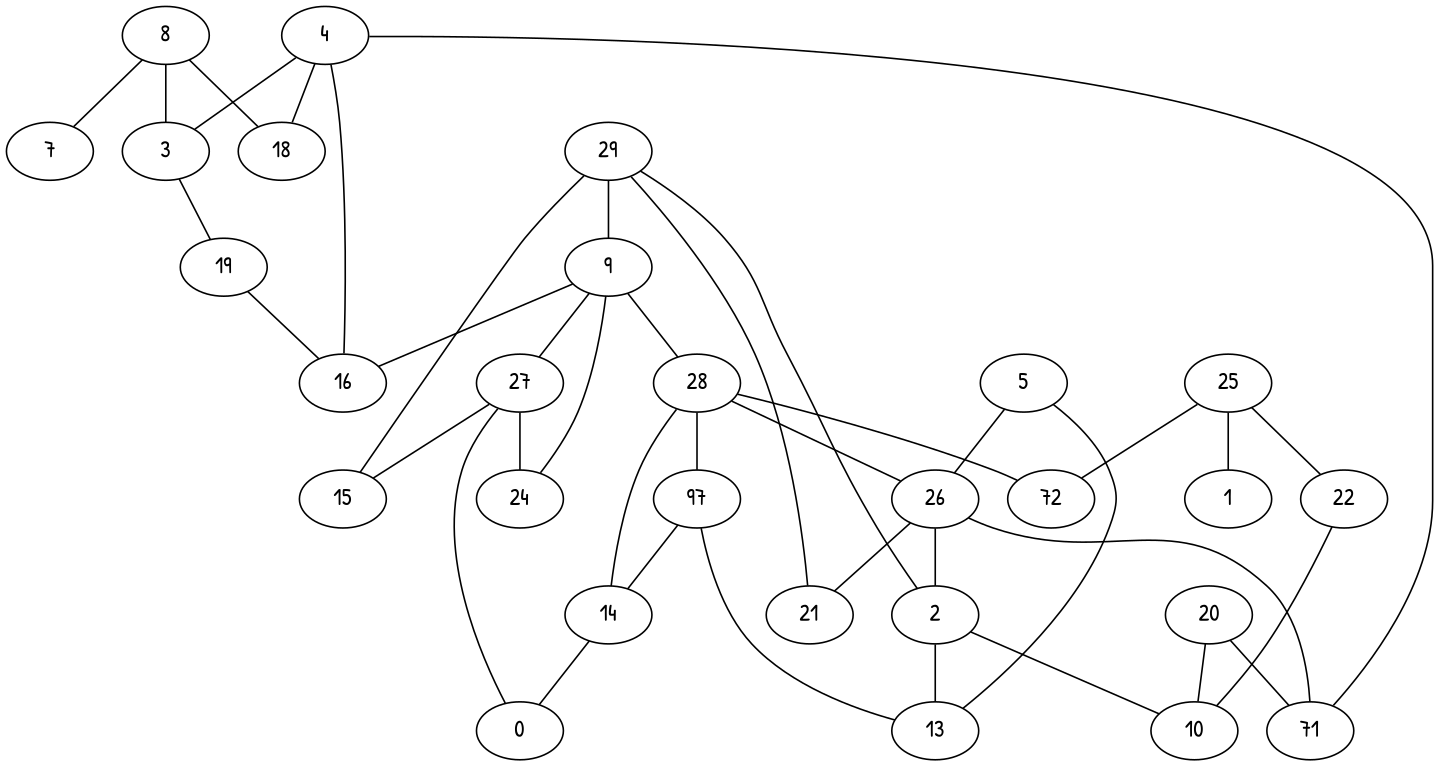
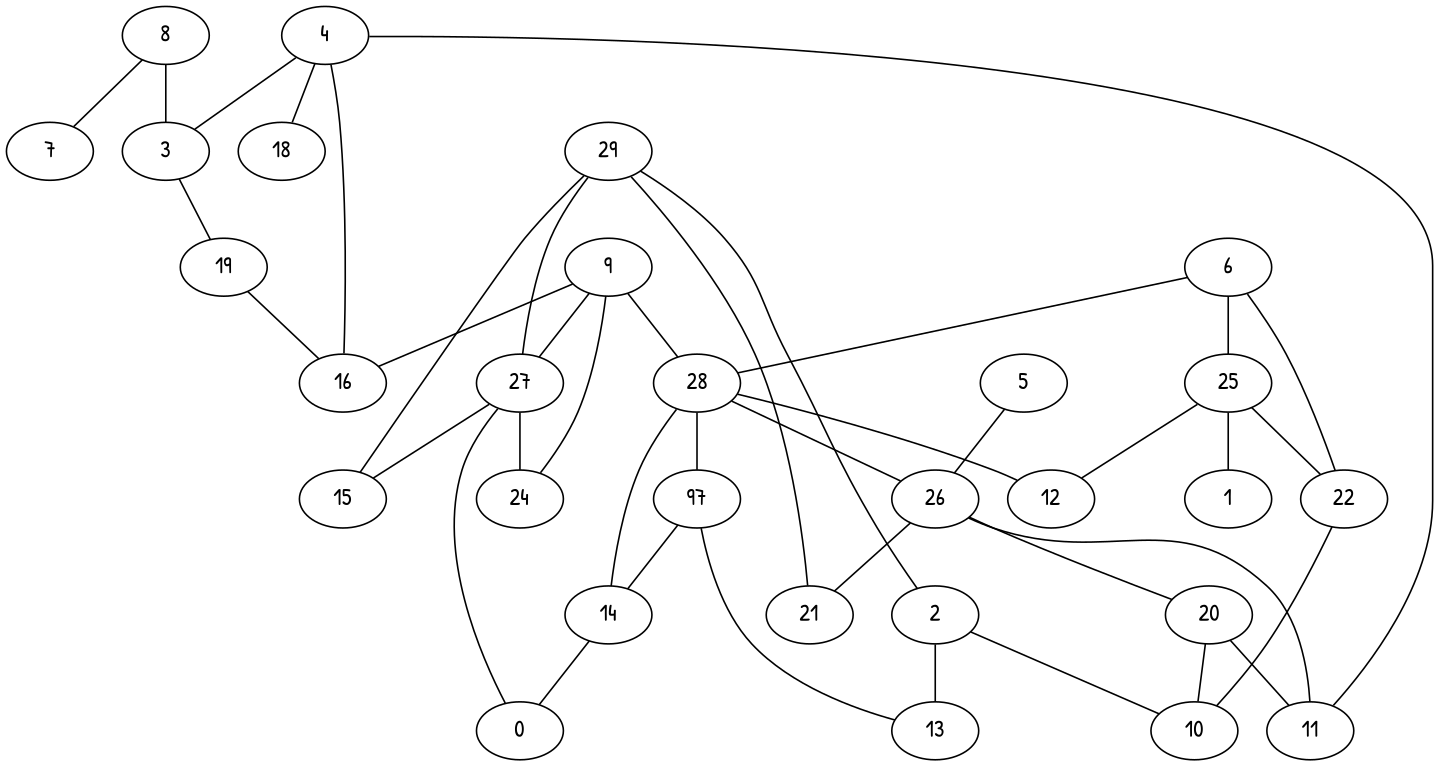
edge "8" -- "18": removed
edge "29" -- "9": now "29" -- "27"
node "6": added
node "72": label "72" -> "12"
edge "26" -- "2": now "26" -- "20"
edge "5" -- "13": removed
node "71": label "71" -> "11"
